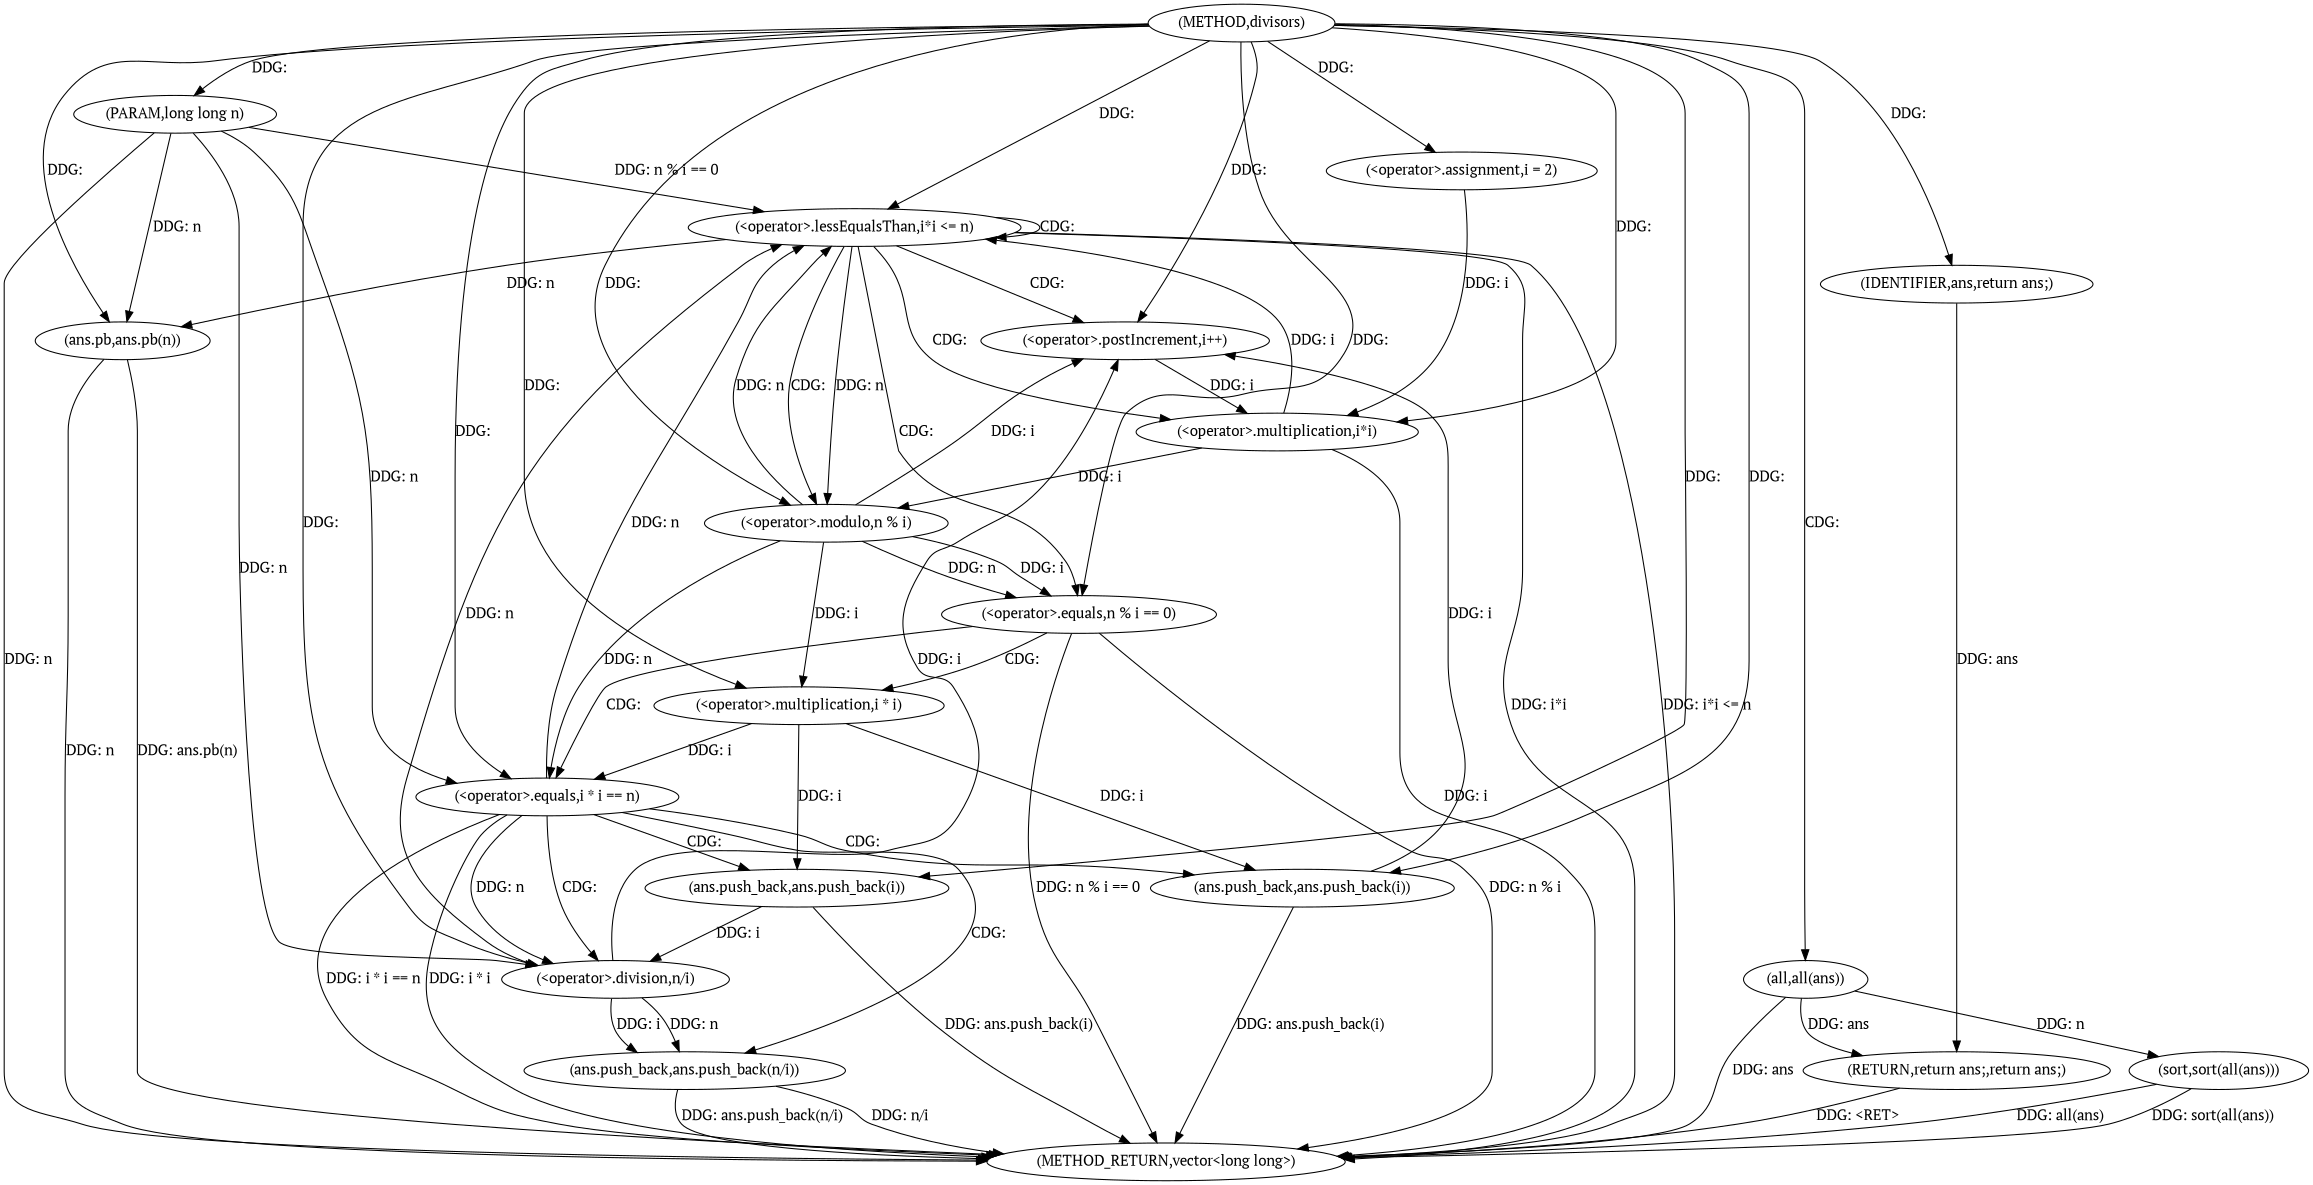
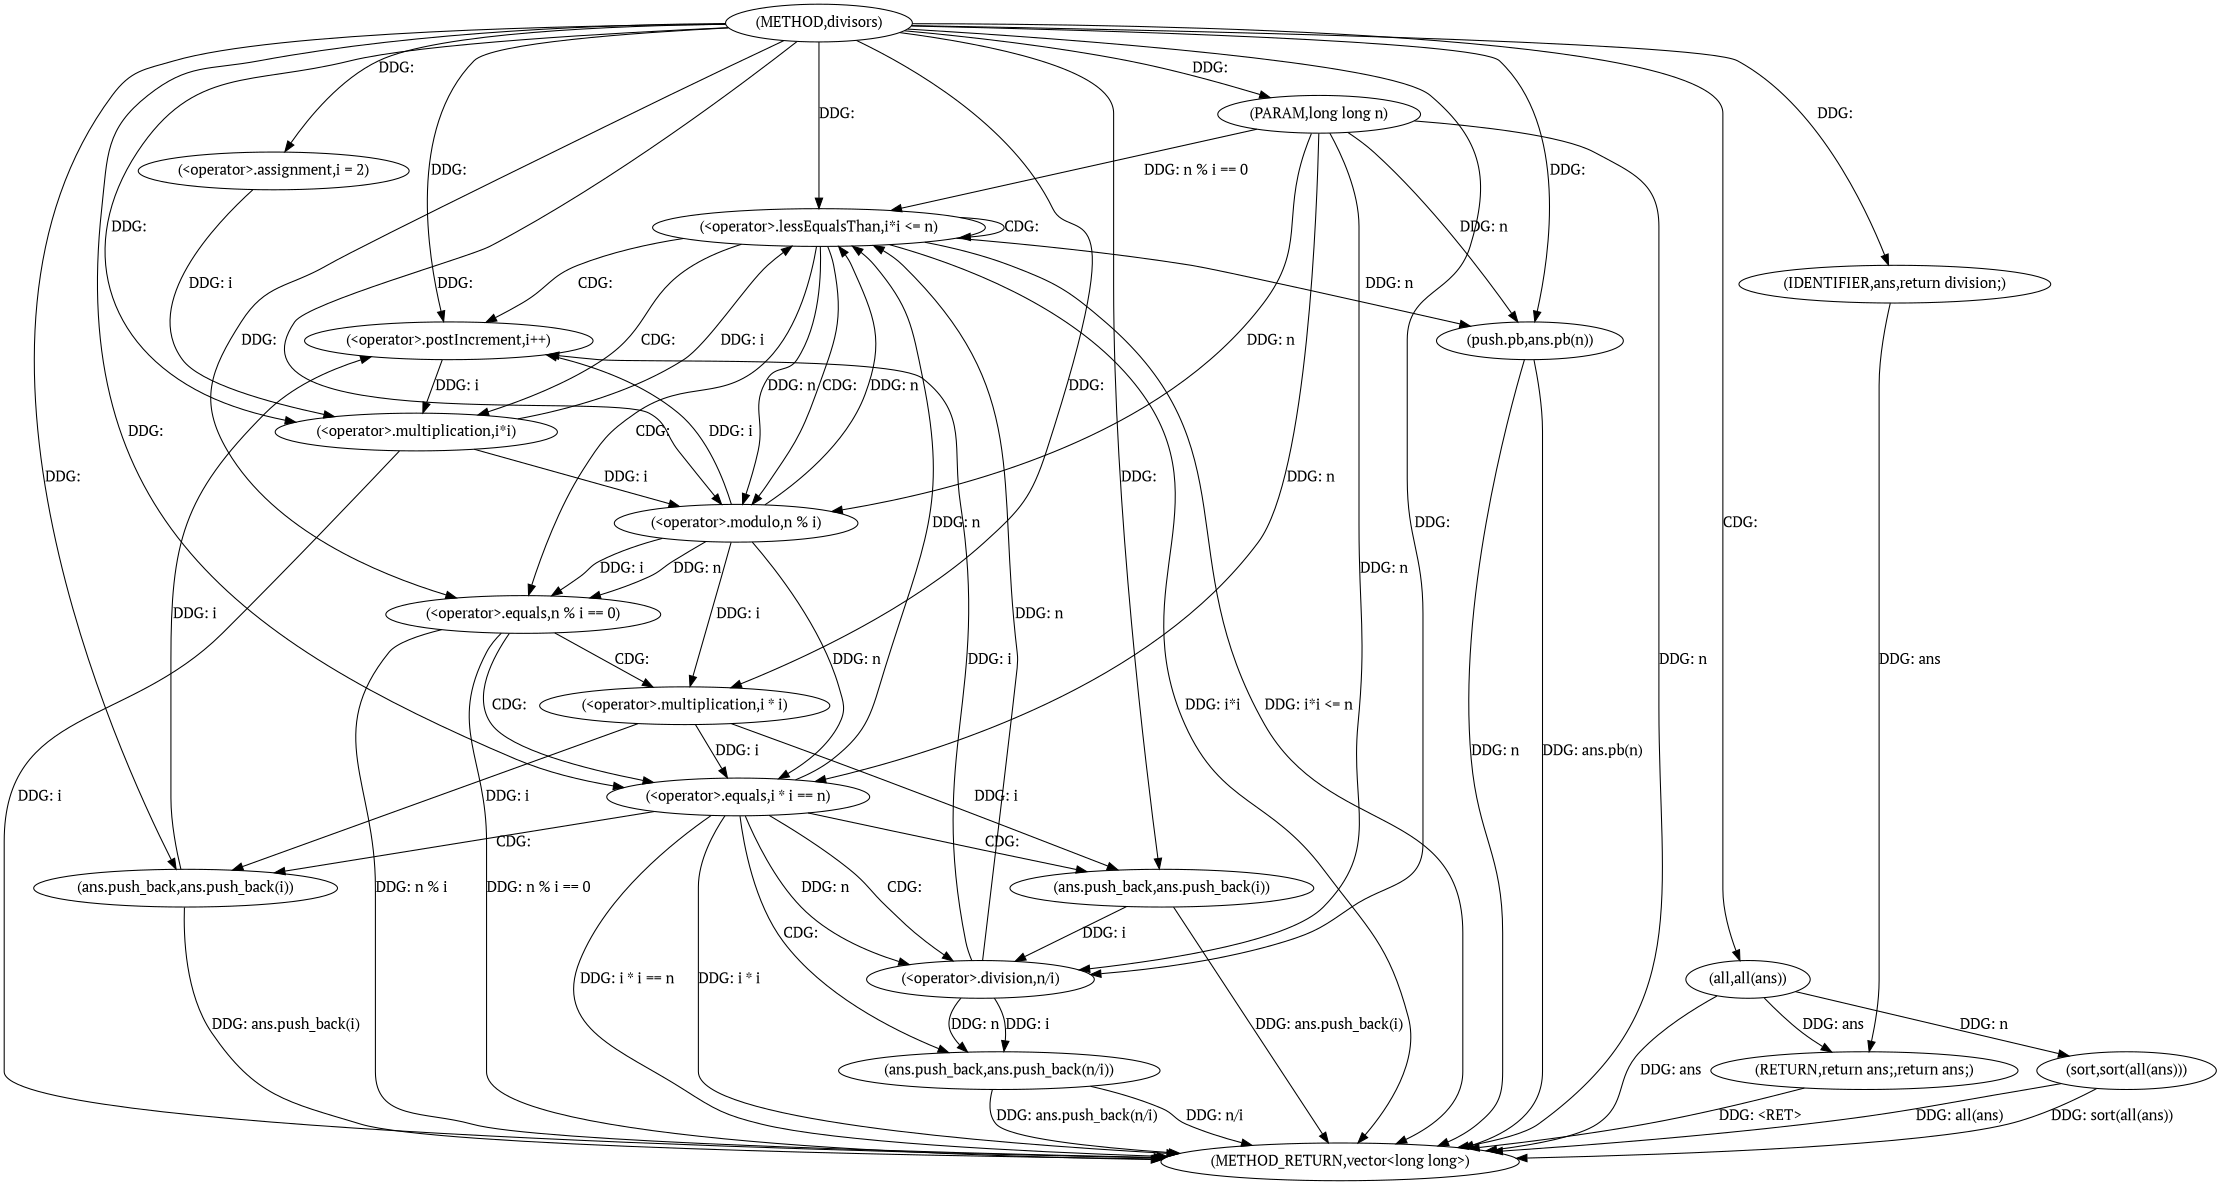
node "(IDENTIFIER,ans,return ans;)": label "(IDENTIFIER,ans,return ans;)" -> "(IDENTIFIER,ans,return division;)"
node "(ans.pb,ans.pb(n))": label "(ans.pb,ans.pb(n))" -> "(push.pb,ans.pb(n))"
edge "(PARAM,long long n)" -> "(<operator>.modulo,n % i)": added, label "DDG: n"
